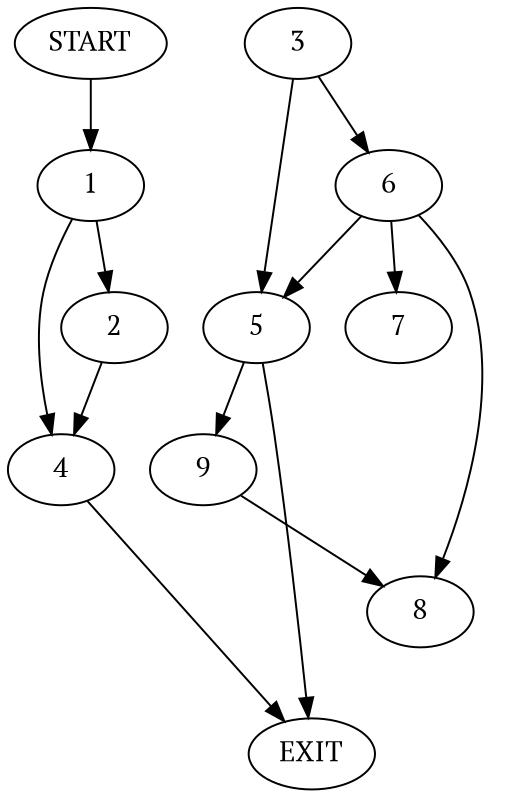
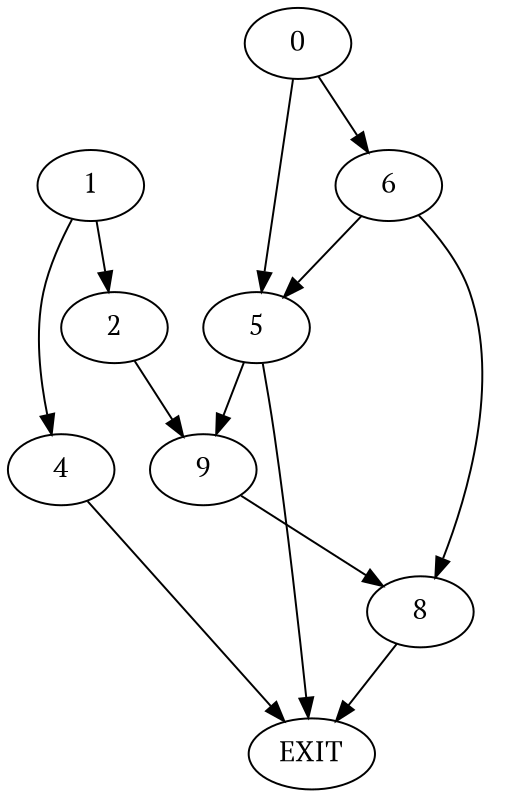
node "START": removed
node "3": label "3" -> "0"
node "7": removed
edge "2" -> "4": now "2" -> "9"
edge "8" -> "EXIT": added
